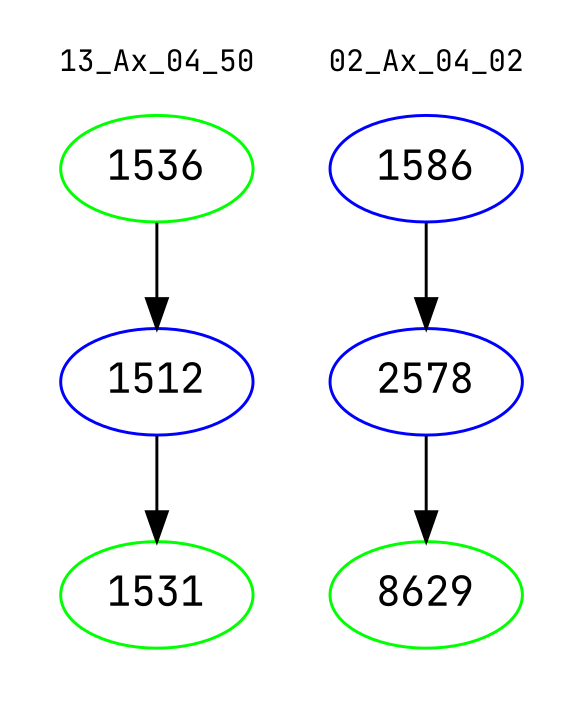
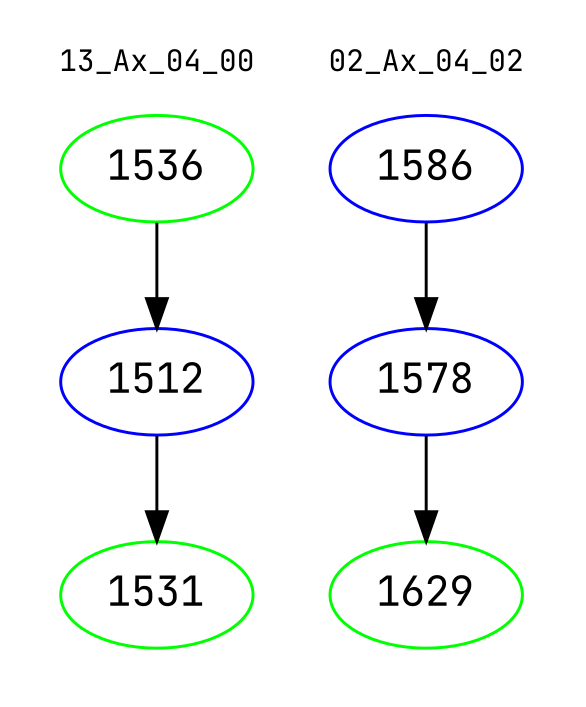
cluster "13_Ax_04_50": label "13_Ax_04_50" -> "13_Ax_04_00"
node "2578": label "2578" -> "1578"
node "8629": label "8629" -> "1629"
